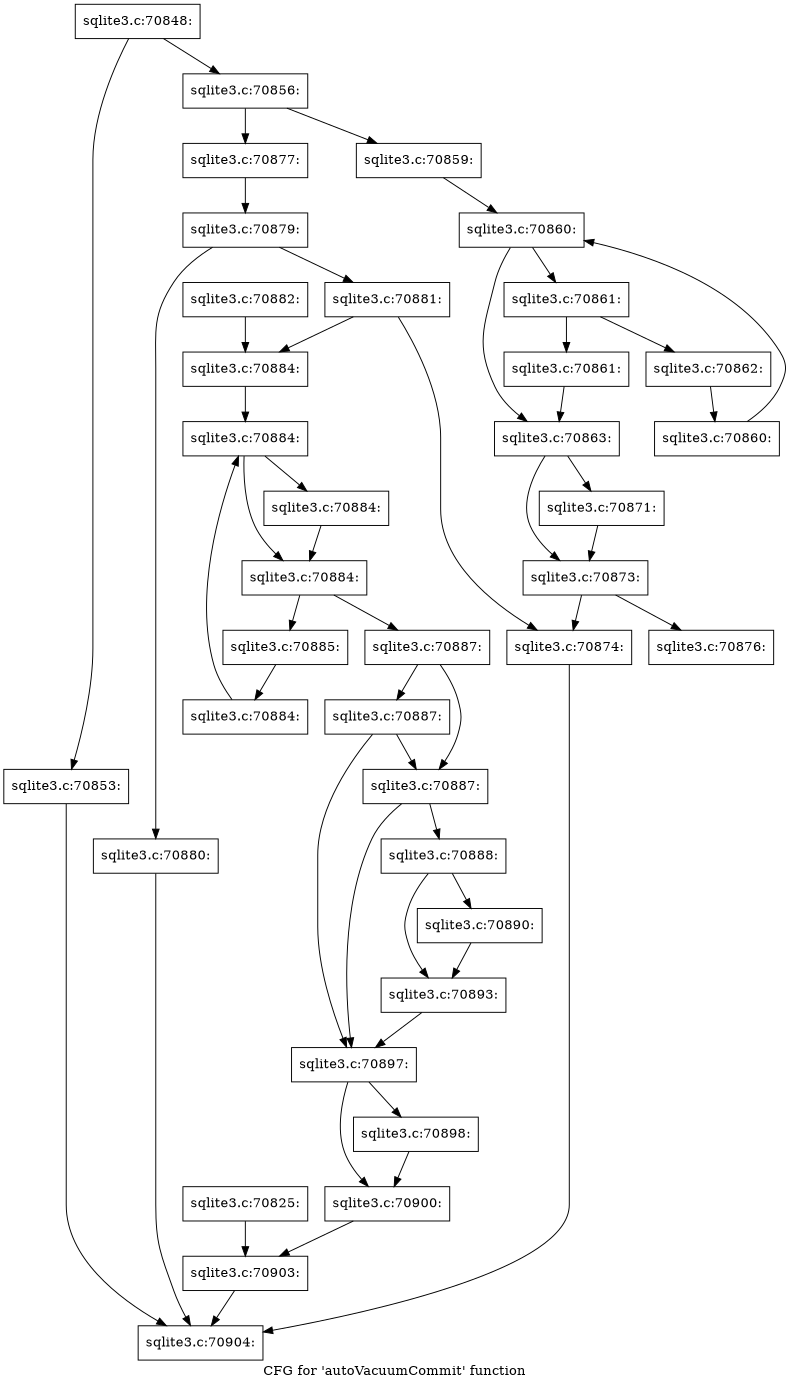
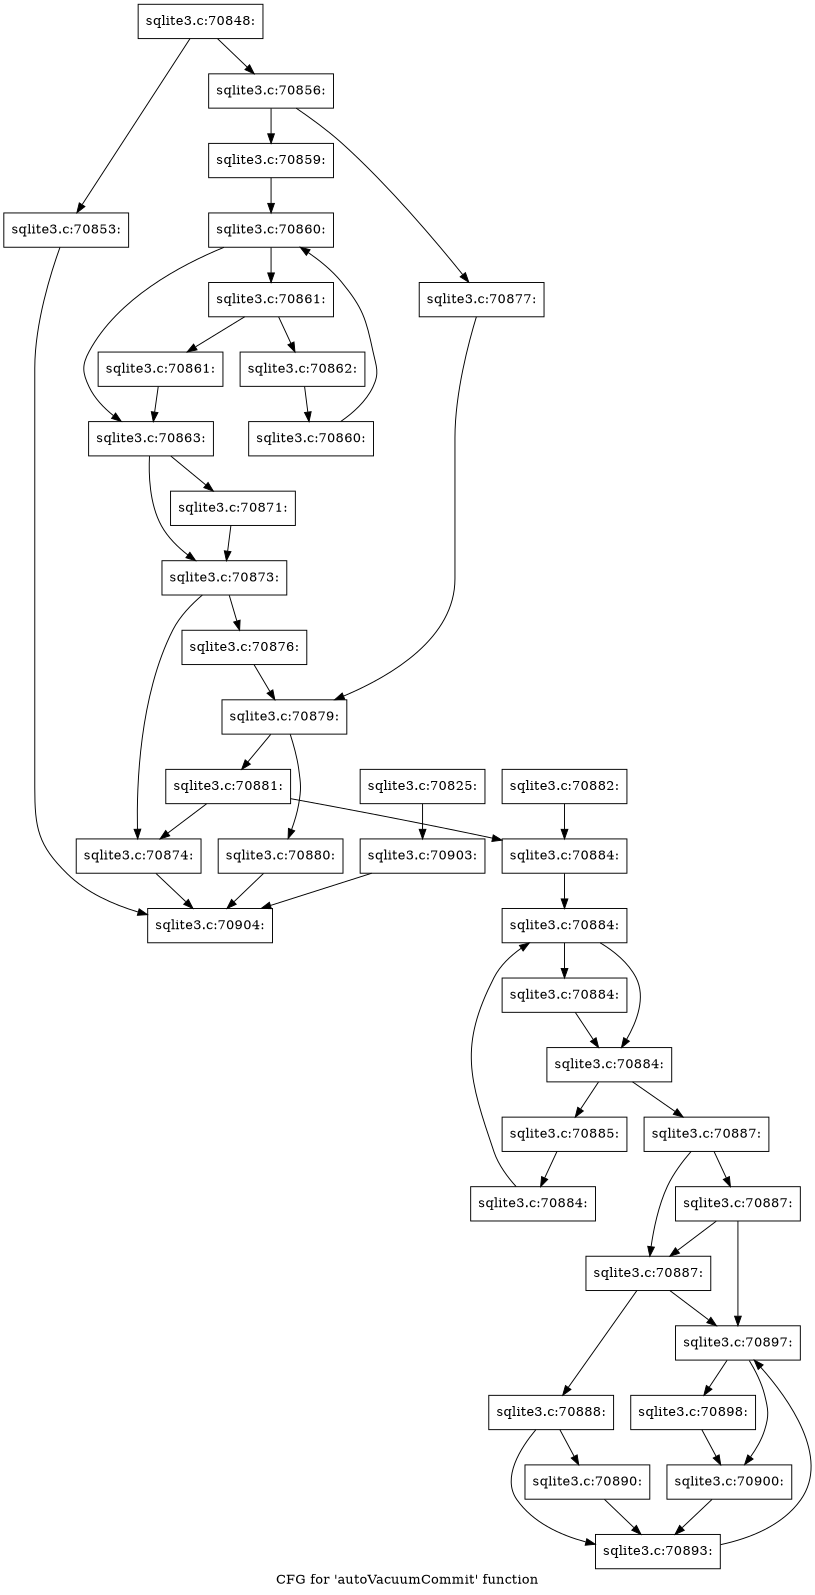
edge "sqlite3.c:70876:" -> "sqlite3.c:70879:": added
edge "sqlite3.c:70900:" -> "sqlite3.c:70903:": now "sqlite3.c:70900:" -> "sqlite3.c:70893:"
